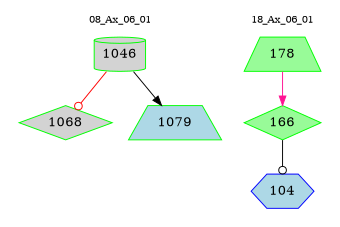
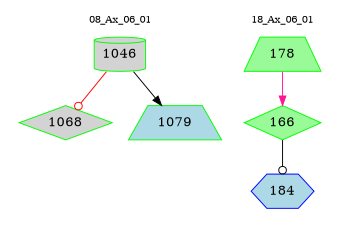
node "104": label "104" -> "184"
